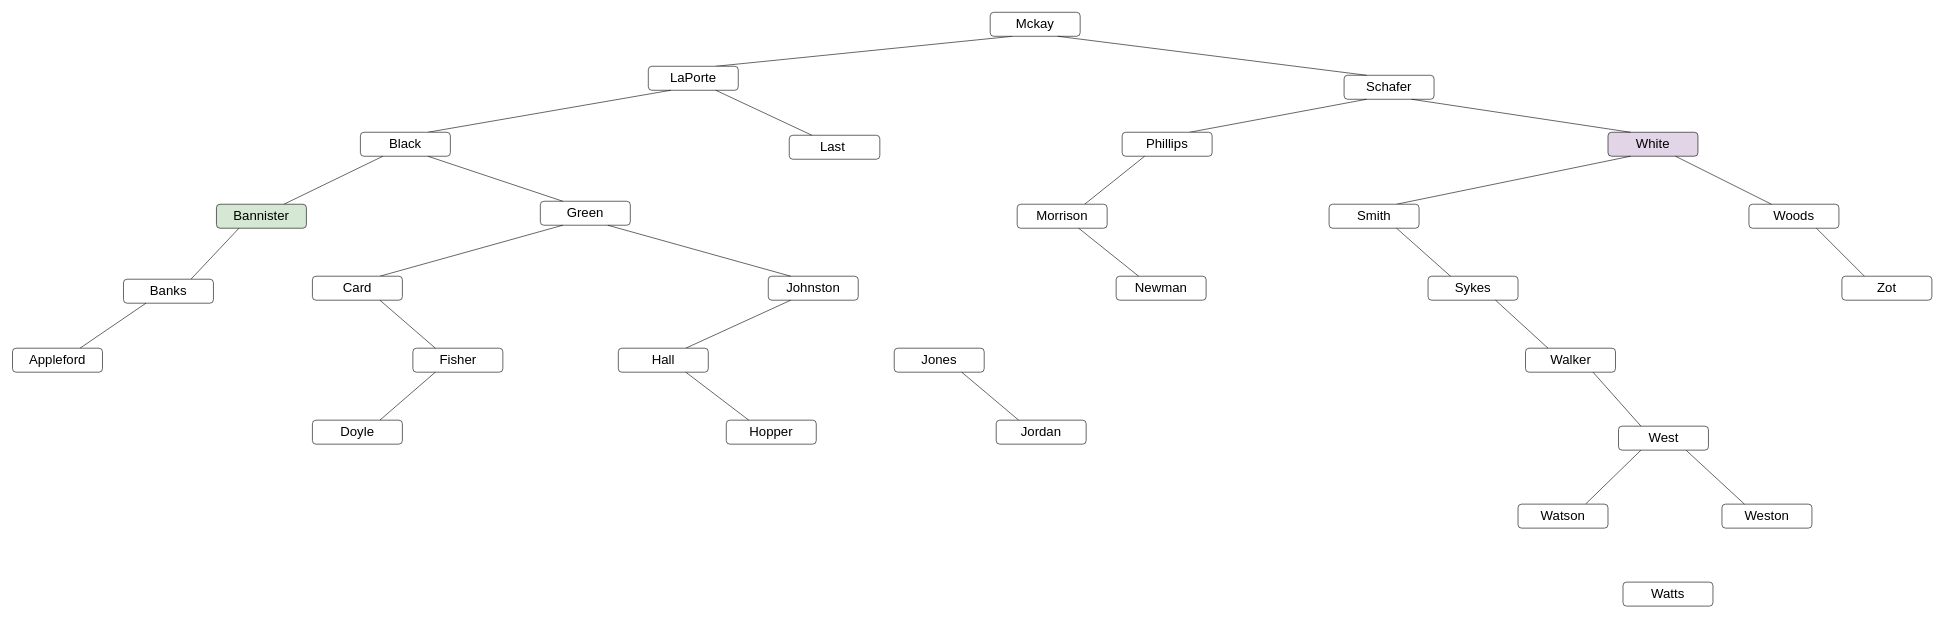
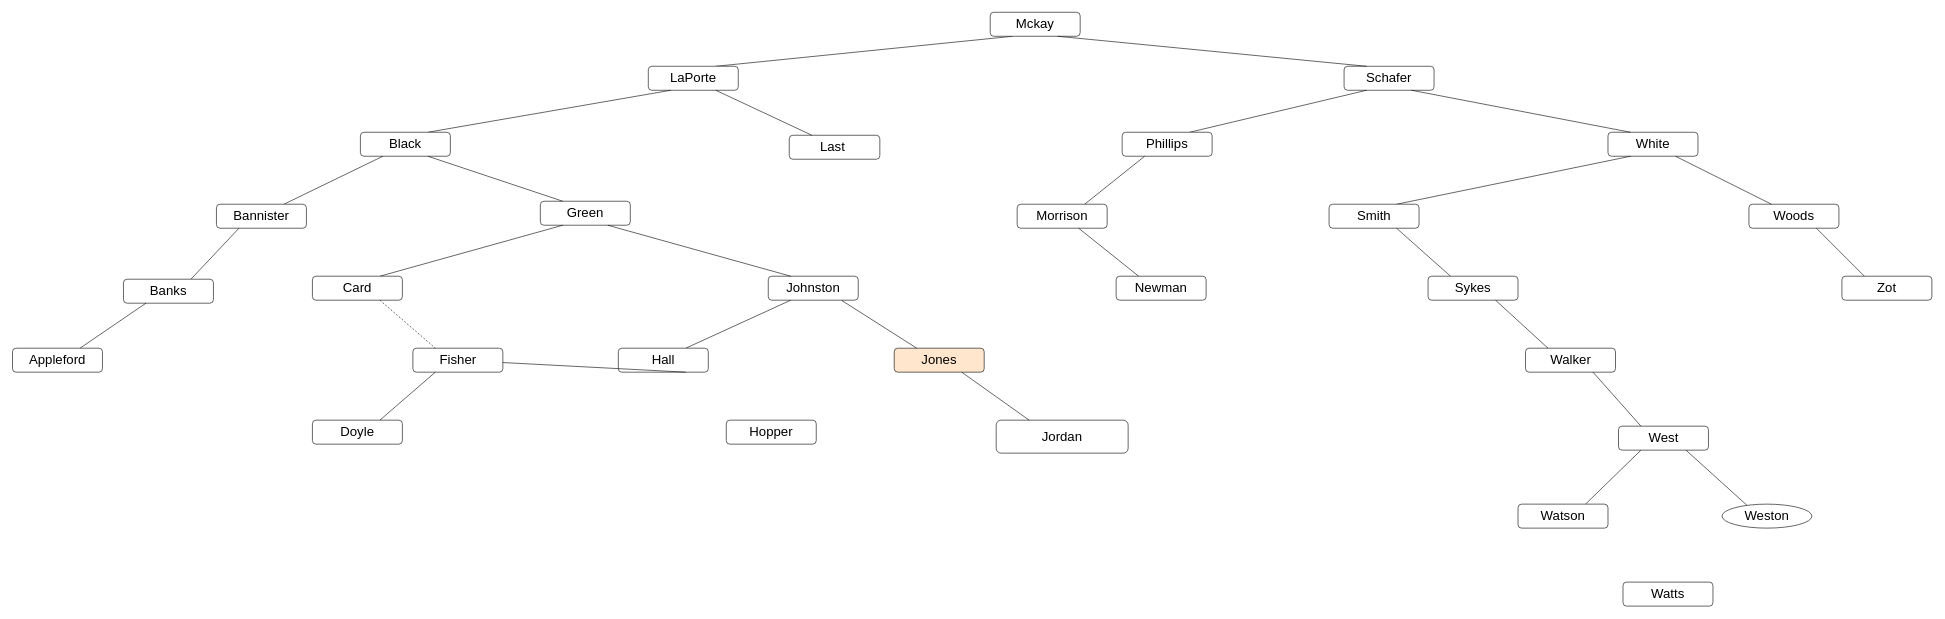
node "Schafer": moved (1389, 87) -> (1389, 78)
node "White": fillcolor #e1d5e7 -> #ffffff
node "Bannister": fillcolor #d5e8d4 -> #ffffff
edge "Card" -- "Fisher": style solid -> dashed
edge "Johnston" -- "Jones": added
node "Jones": fillcolor #ffffff -> #ffe6cc
edge "Hall" -- "Hopper": now "Hall" -- "Fisher"
node "Jordan": size 90x24 -> 132x33
node "Weston": shape rounded rectangle -> ellipse
